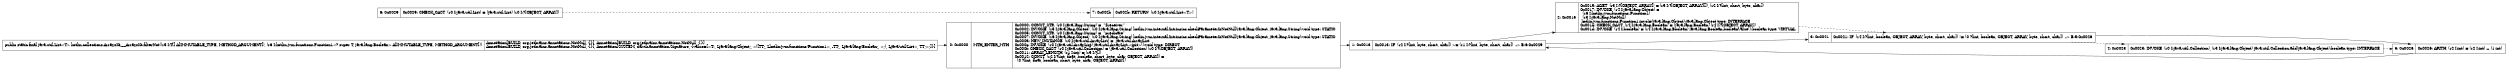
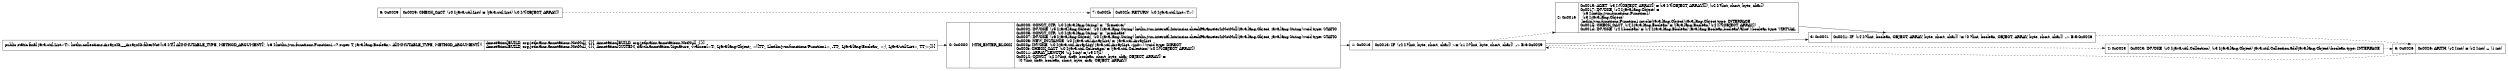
node "2: 0x0015": text "(r3 I:java.lang.NotNull)" -> "(r3 I:java.lang.Object)"
edge "2: 0x0015" -> "3: 0x0021": style dashed -> solid
edge "1: 0x0013" -> "2: 0x0015": style solid -> dashed
edge "3: 0x0021" -> "5: 0x0026": style solid -> dashed
edge "3: 0x0021" -> "4: 0x0023": now "1: 0x0013" -> "4: 0x0023"
node "0: 0x0000": text "MTH_ENTER_MTH" -> "MTH_ENTER_BLOCK"
edge "5: 0x0026" -> "1: 0x0013": style solid -> dashed
